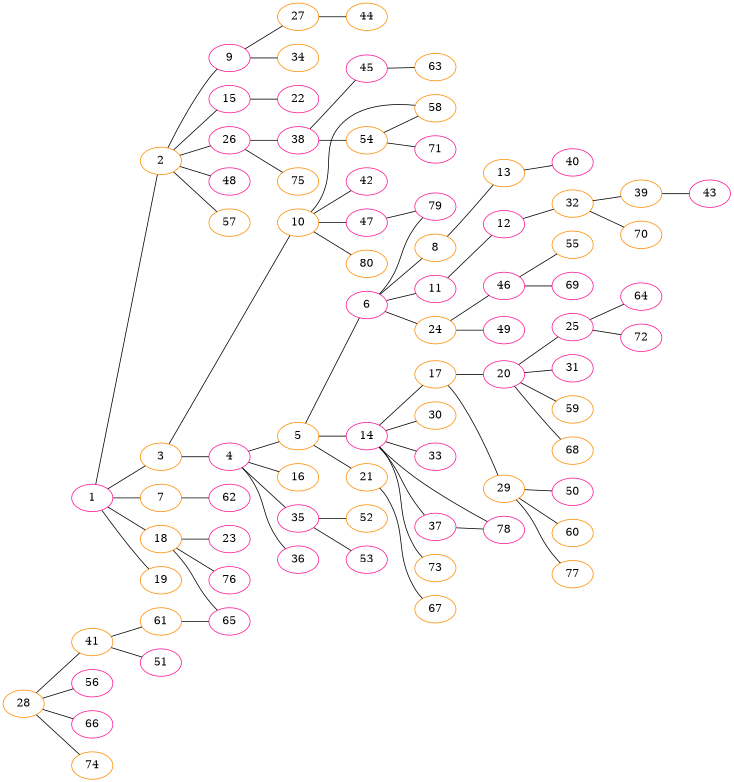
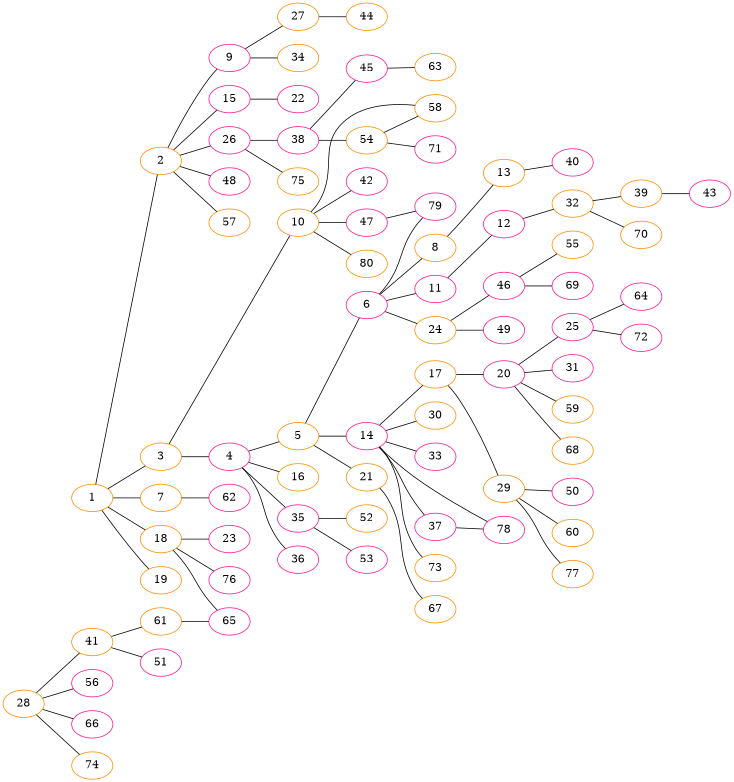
node "1": color deeppink -> darkorange
